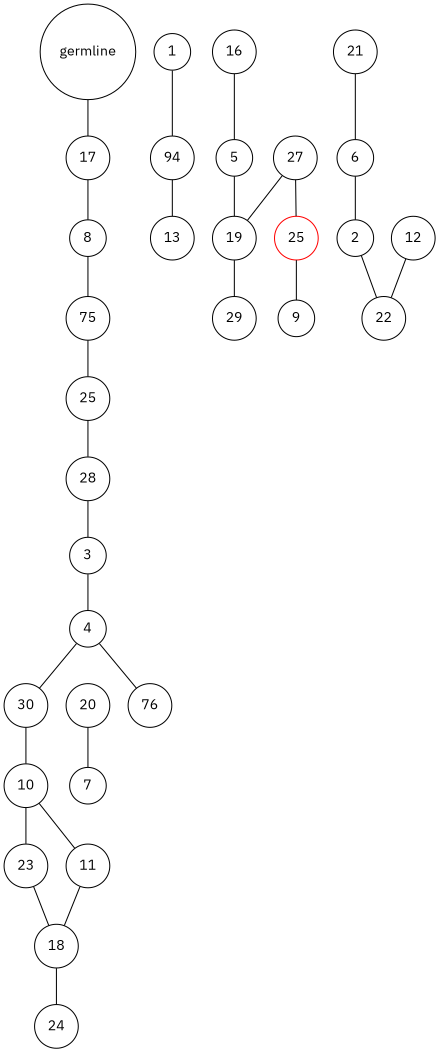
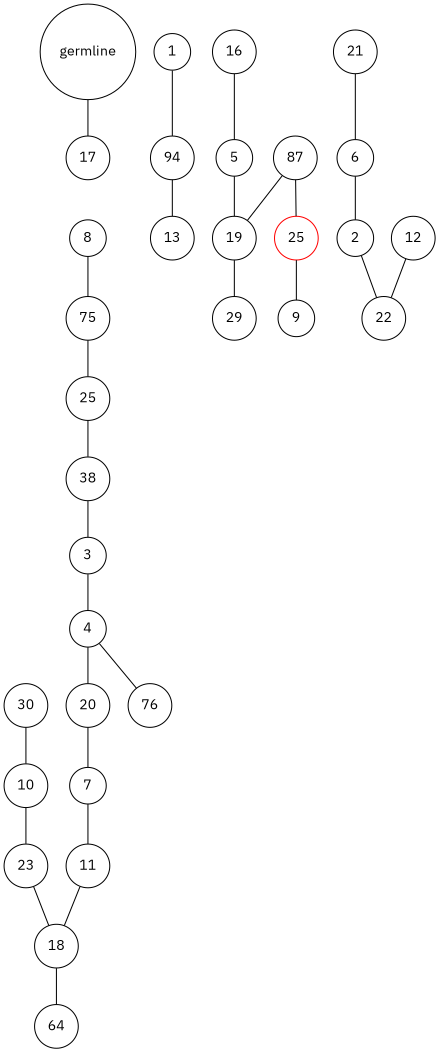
node "27": label "27" -> "87"
edge "17" -- "8": removed
node "28": label "28" -> "38"
edge "4" -- "30": now "4" -- "20"
edge "10" -- "11": now "7" -- "11"
node "24": label "24" -> "64"
